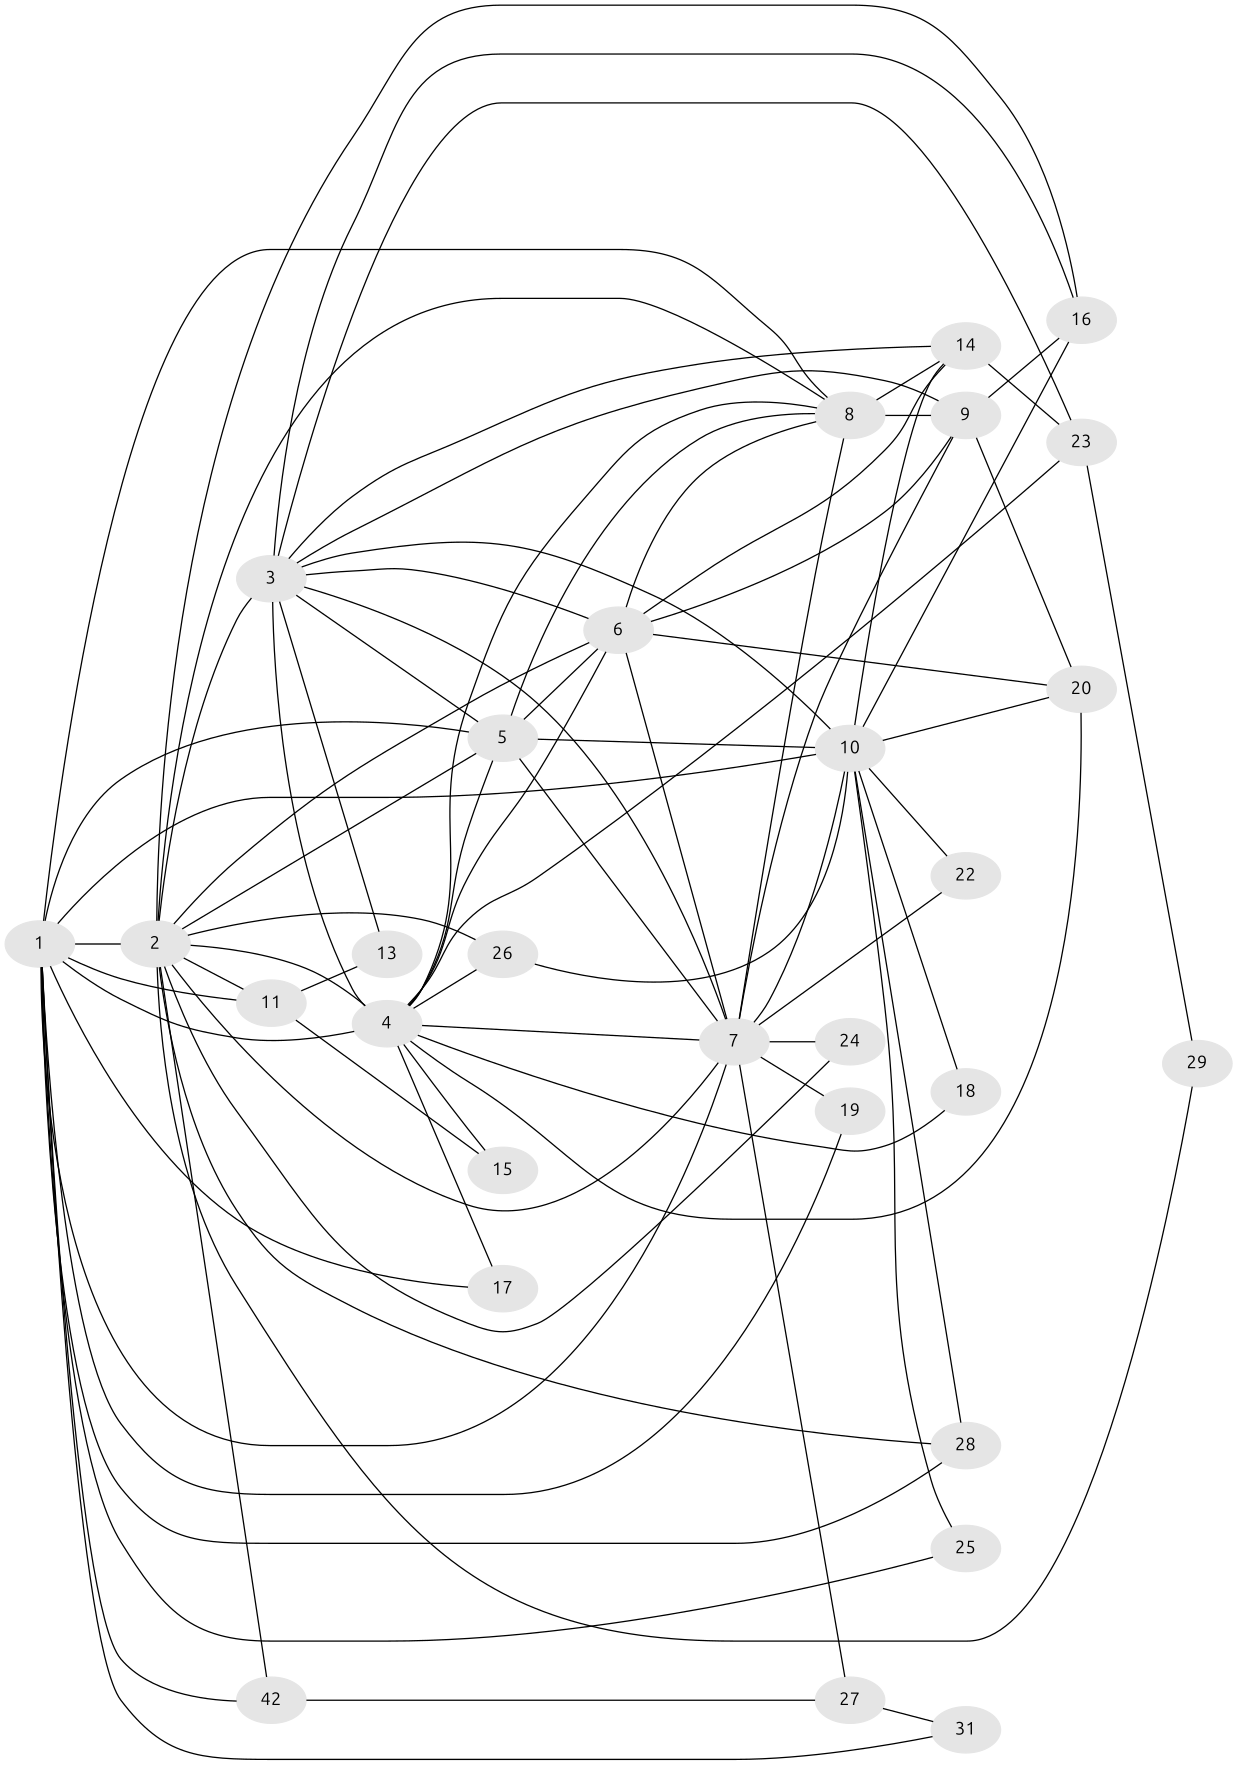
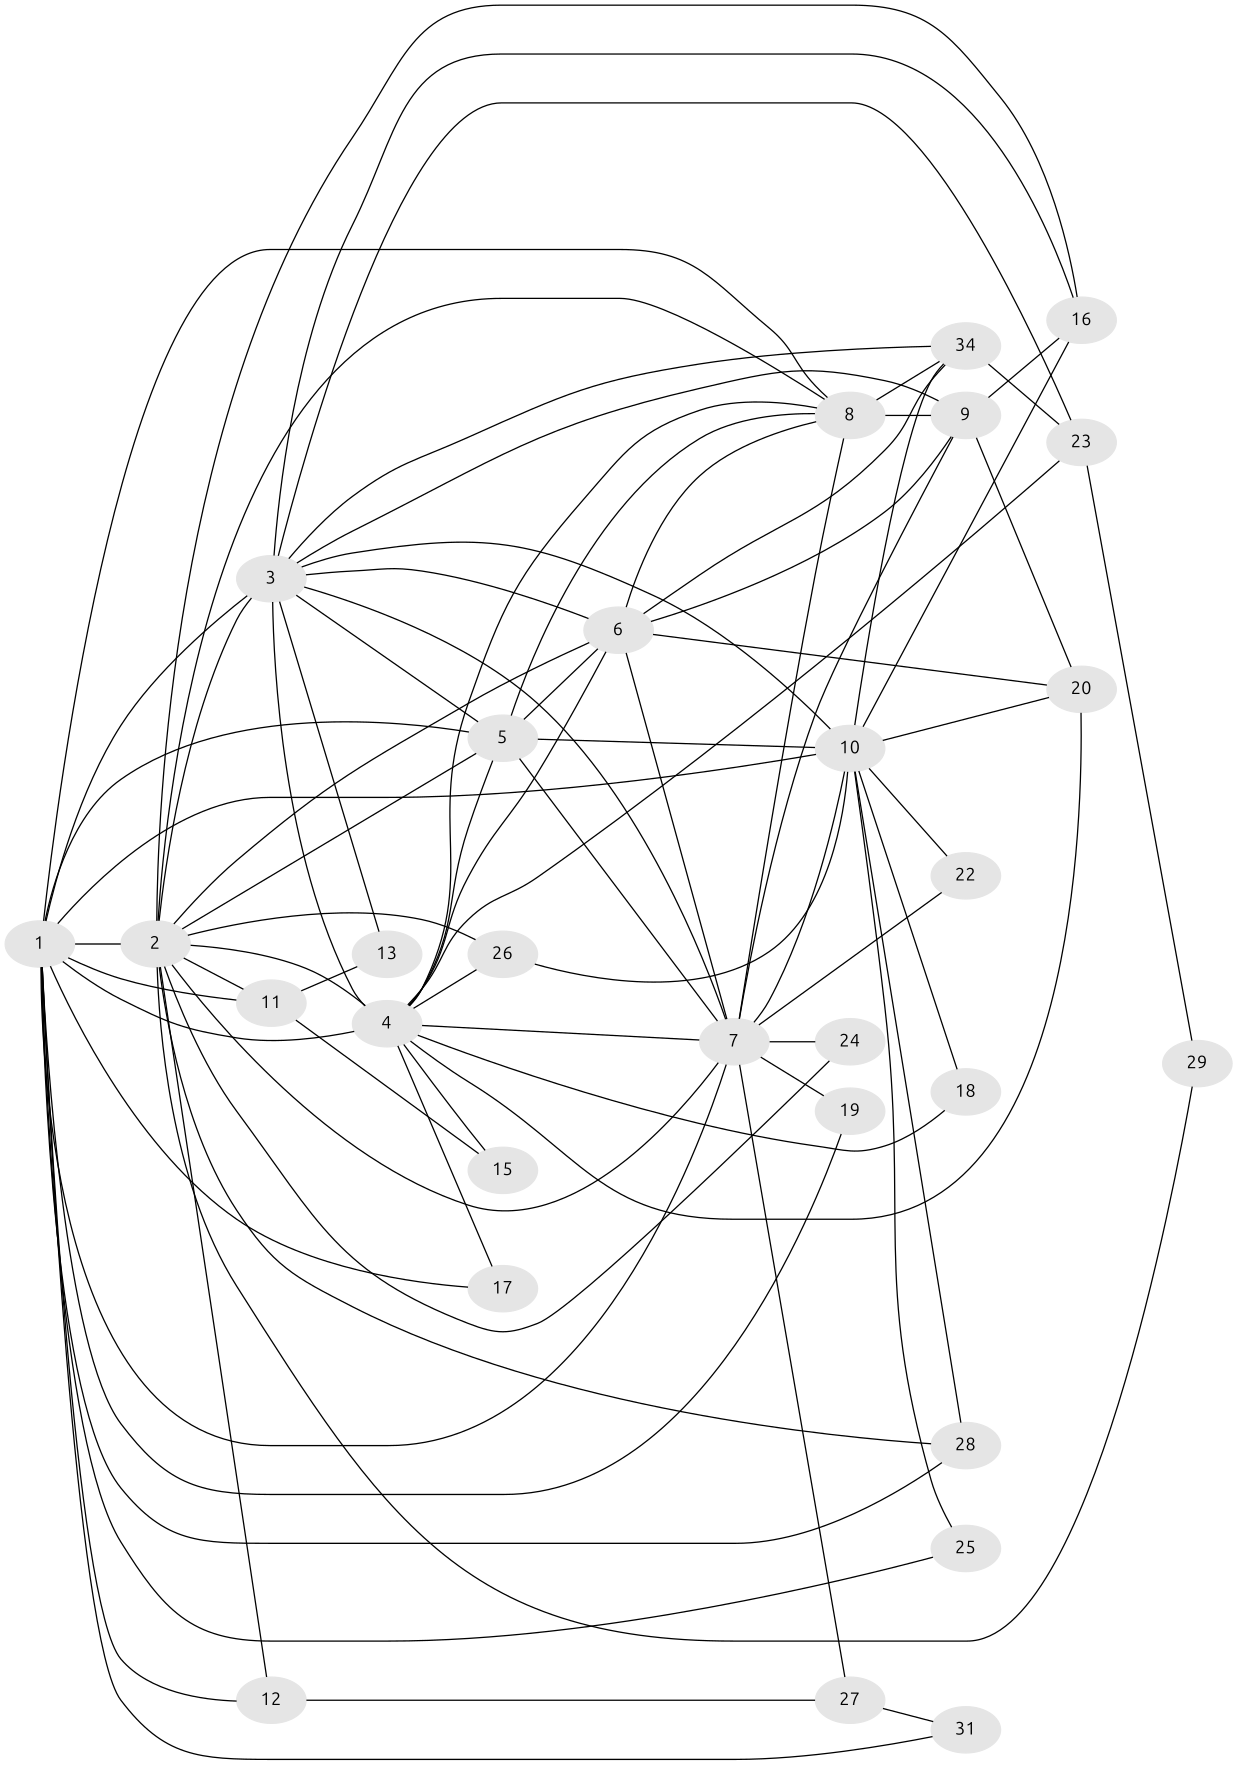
node "14": label "14" -> "34"
edge "3" -- "1": added
node "42": label "42" -> "12"
